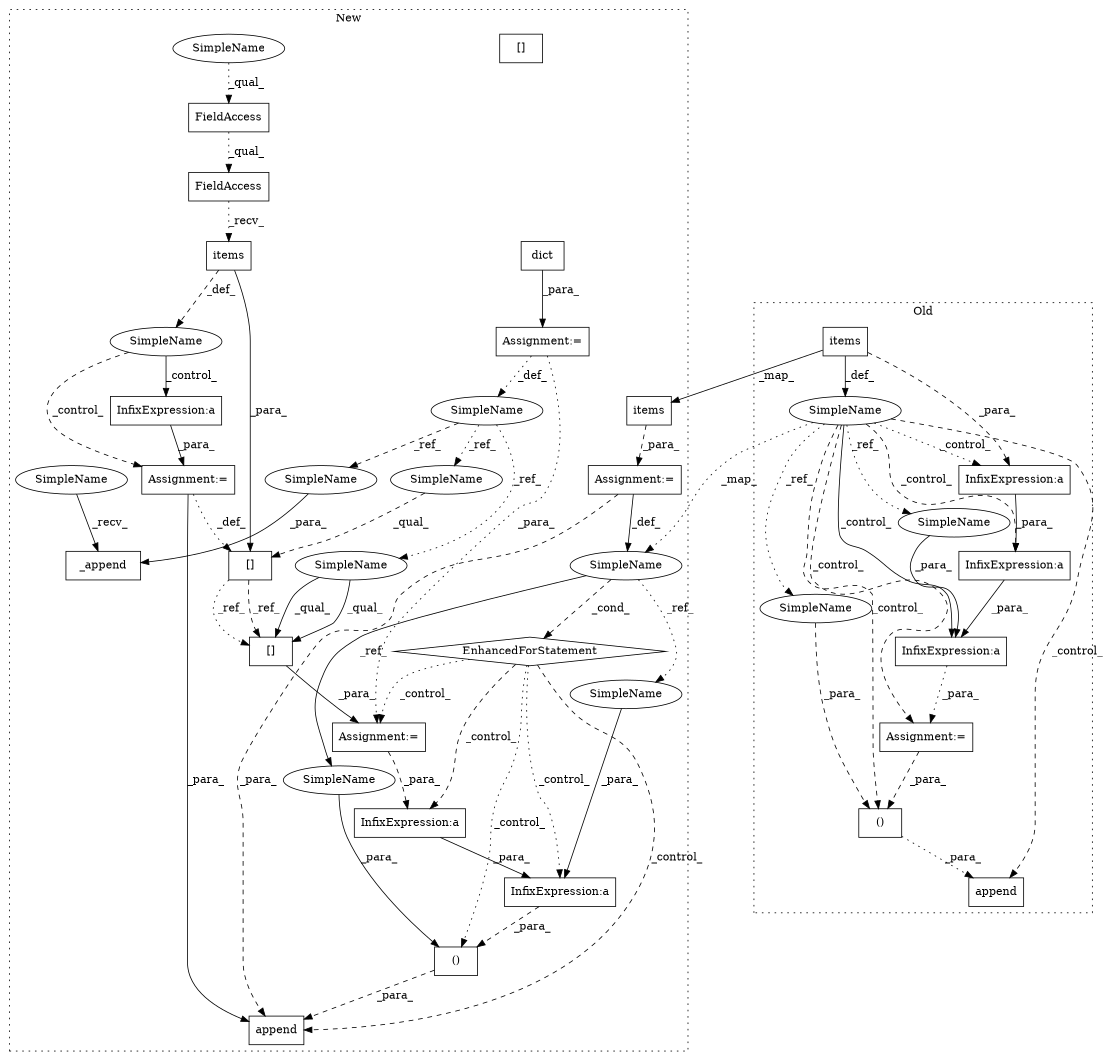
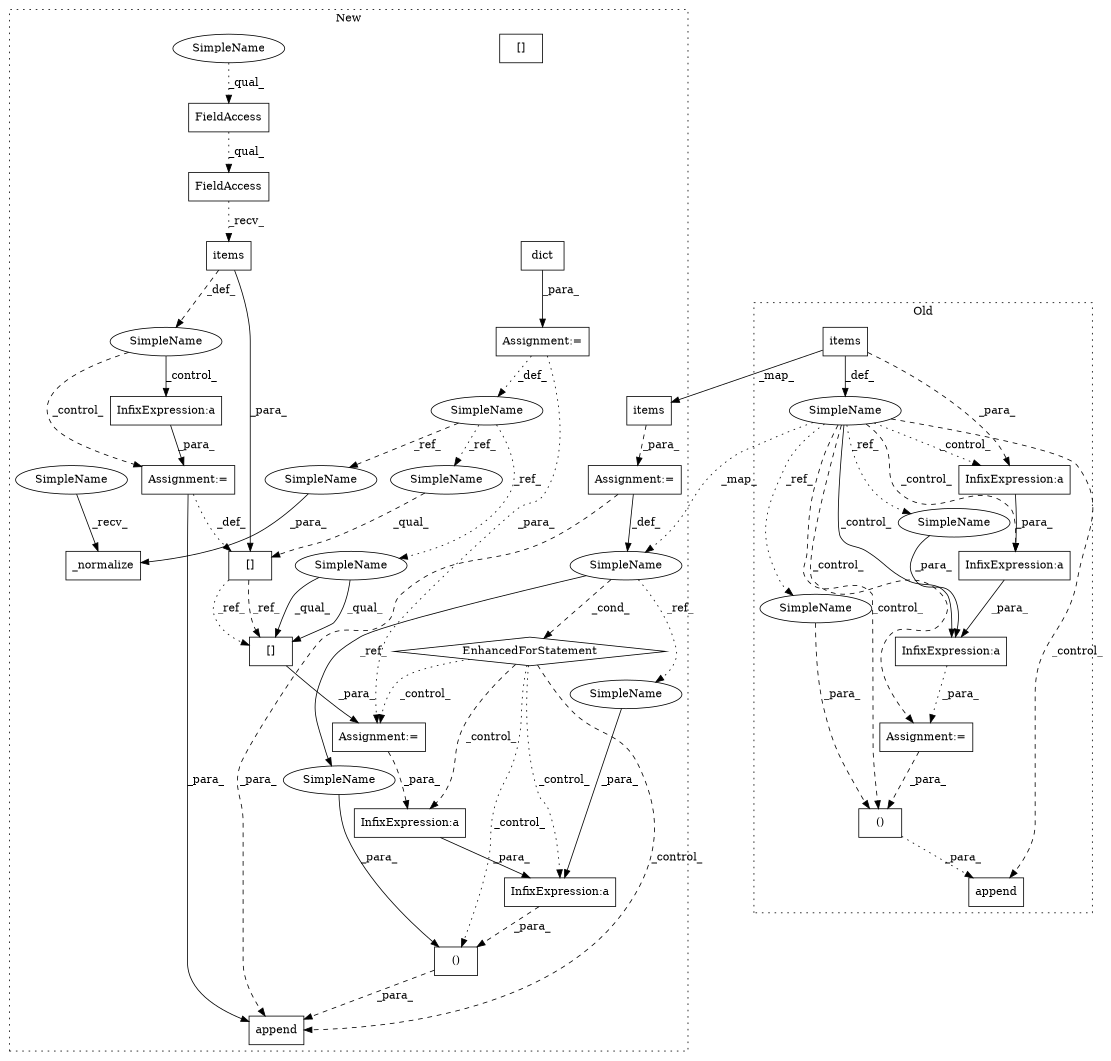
node "_append": label "_append" -> "_normalize"
